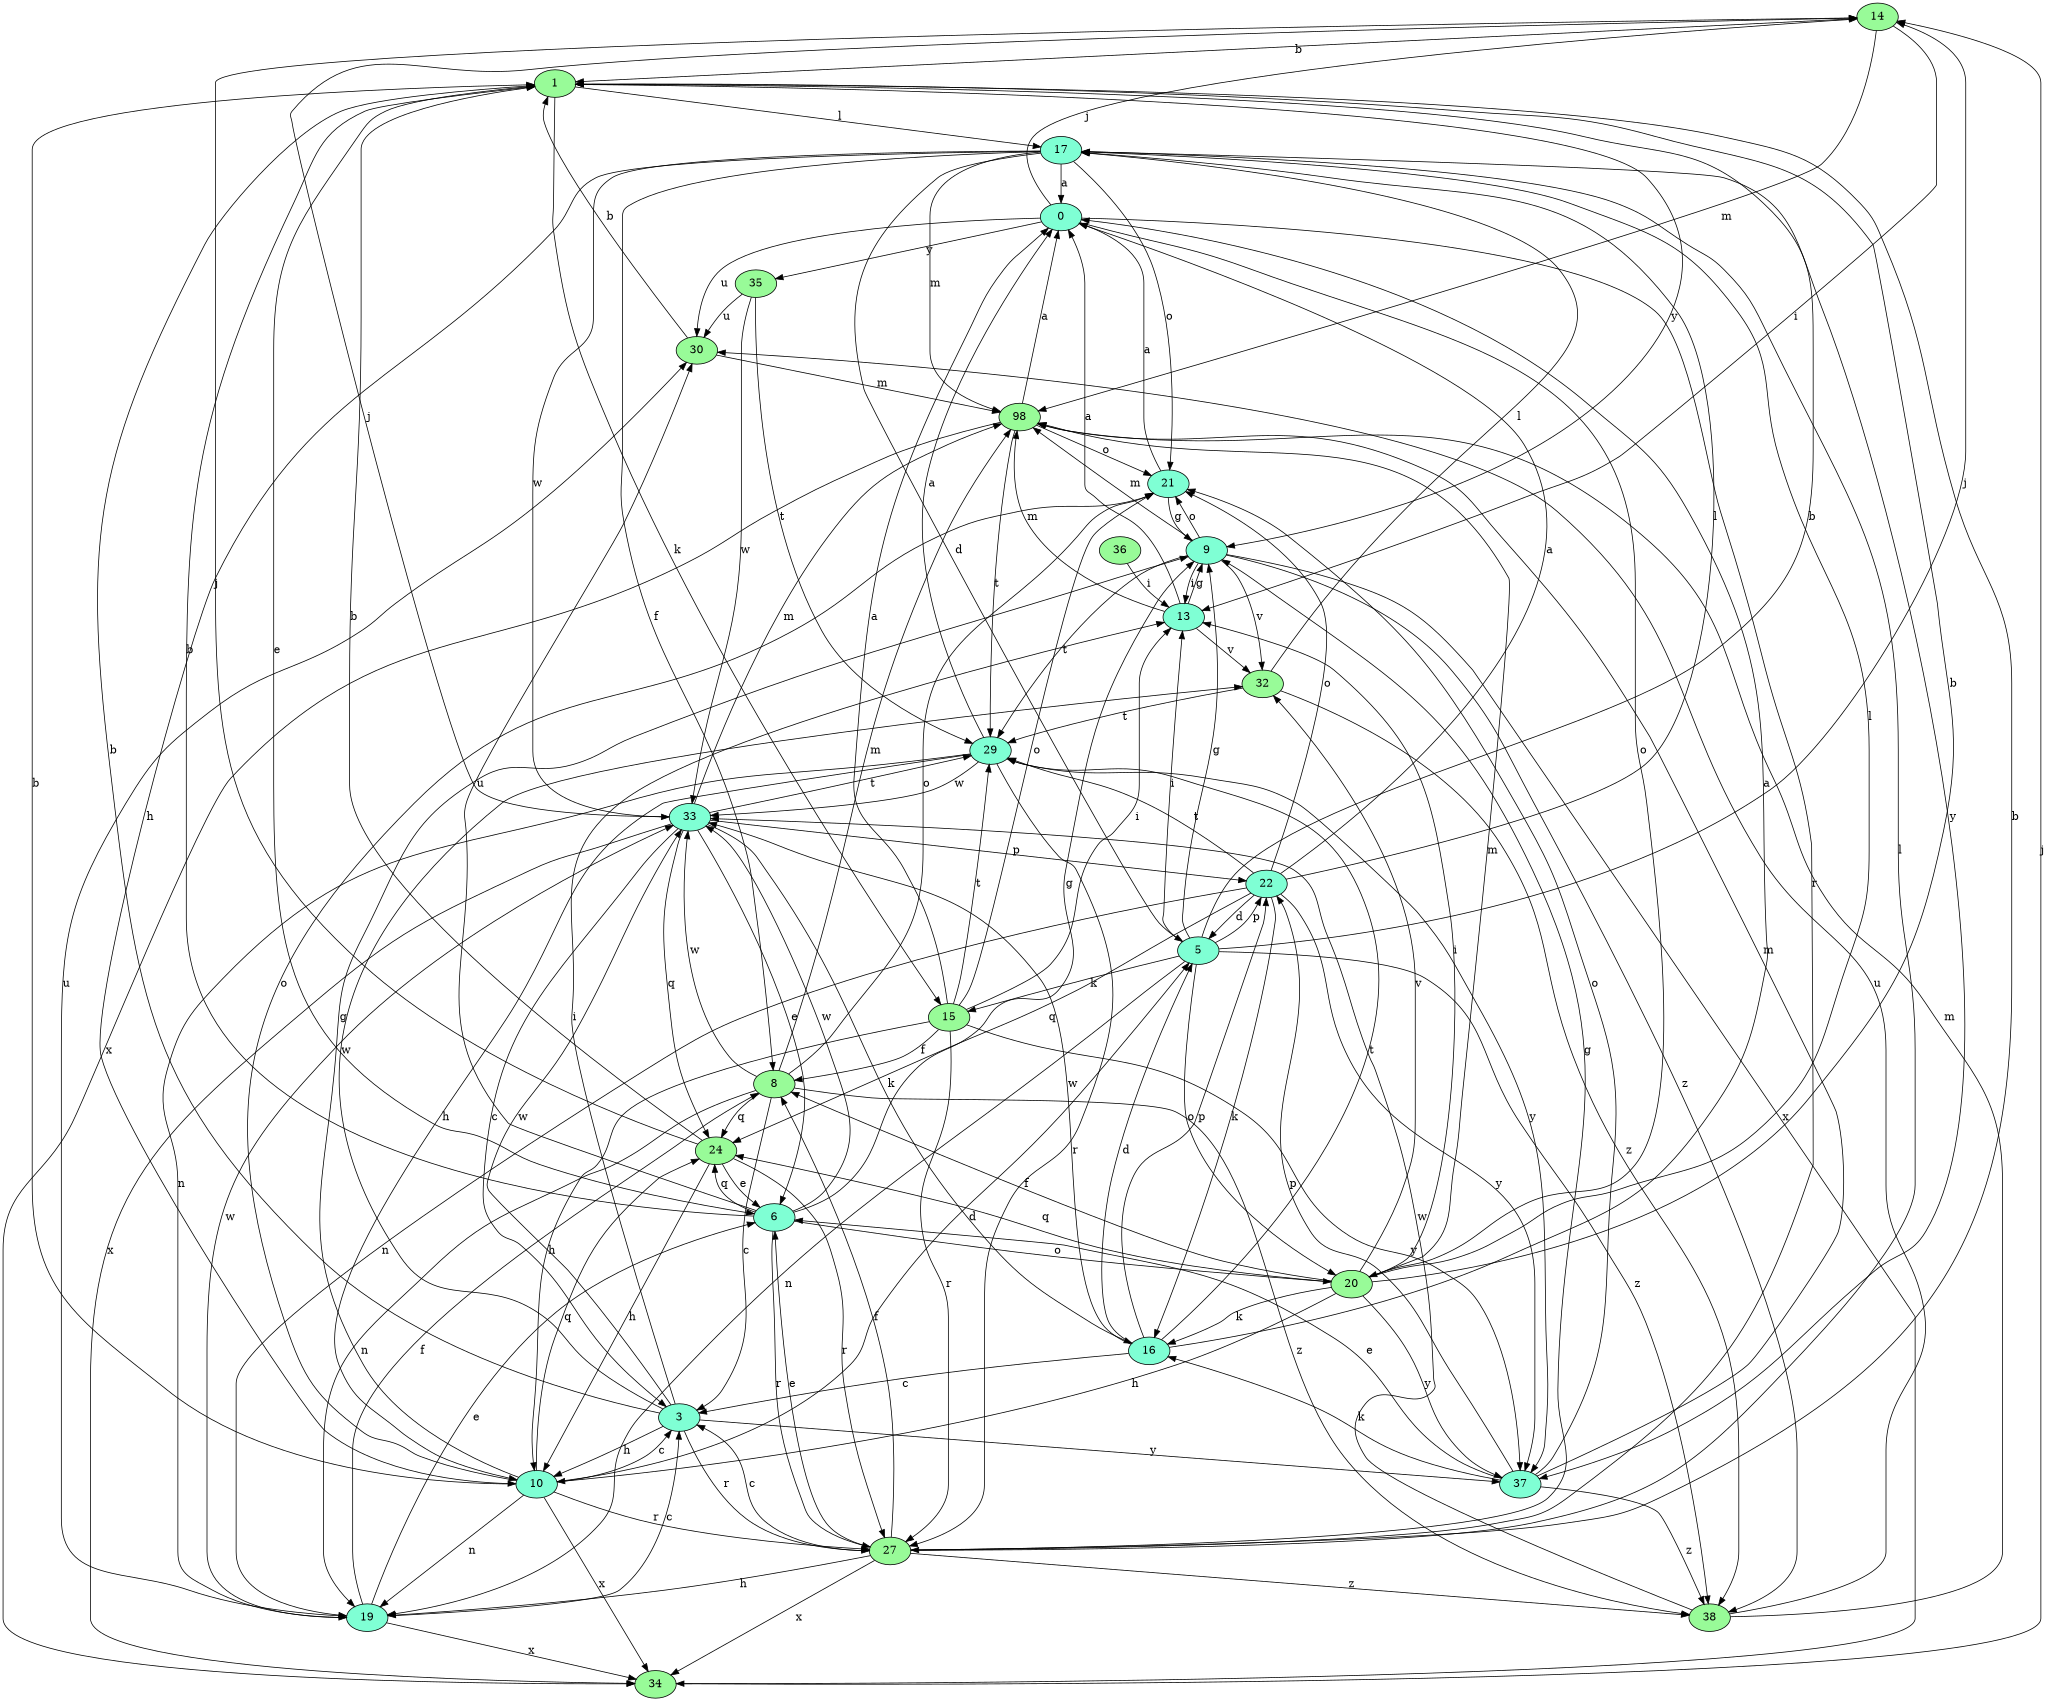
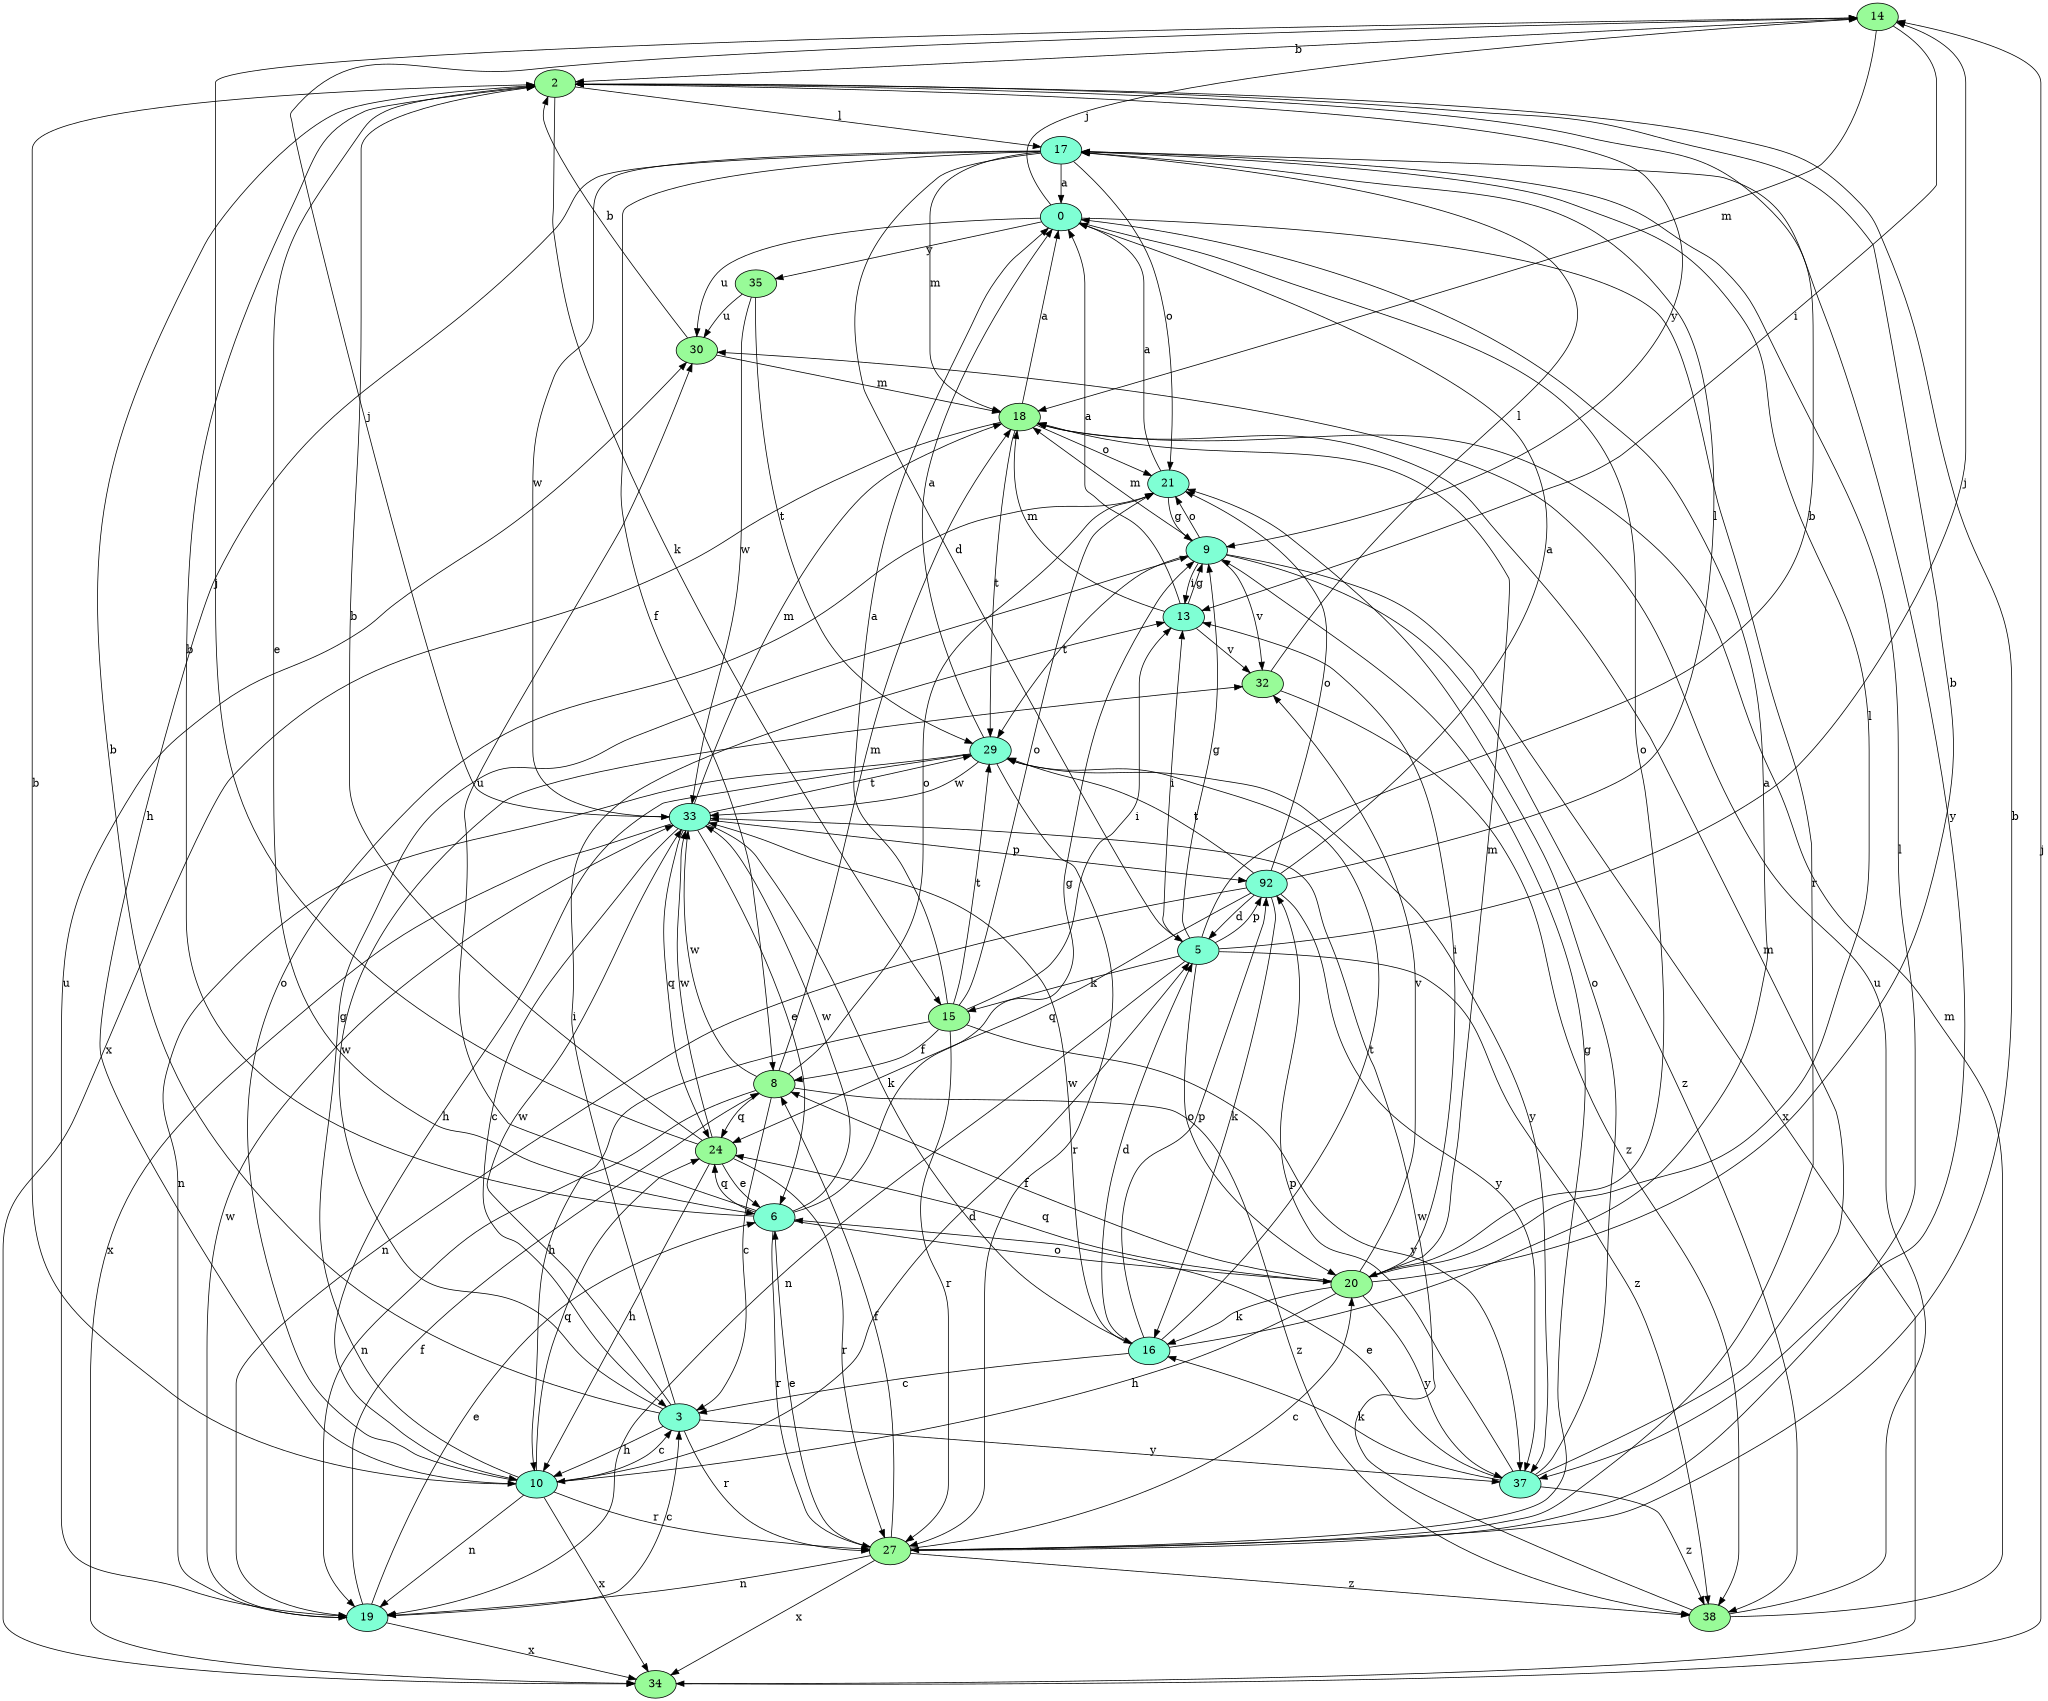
node "1": label "1" -> "2"
node "98": label "98" -> "18"
node "36": removed
edge "32" -> "29": removed, label "t"
node "22": label "22" -> "92"
edge "24" -> "33": added, label "w"
edge "27" -> "3": now "27" -> "20"
edge "27" -> "19": label "h" -> "n"
